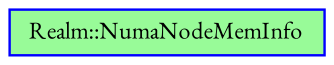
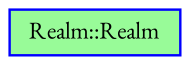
node "Realm::NumaNodeMemInfo": label "Realm::NumaNodeMemInfo" -> "Realm::Realm"
